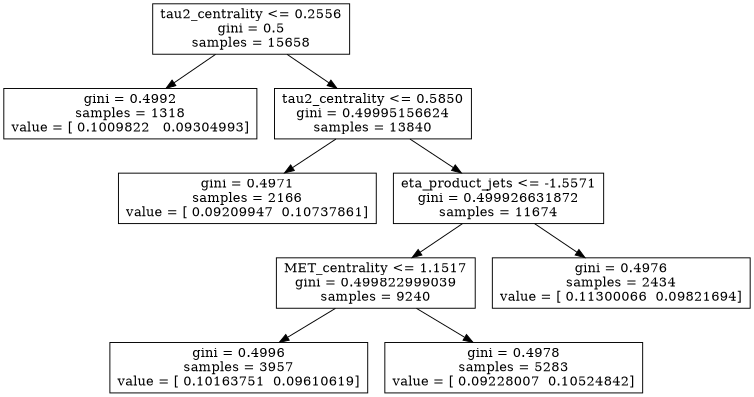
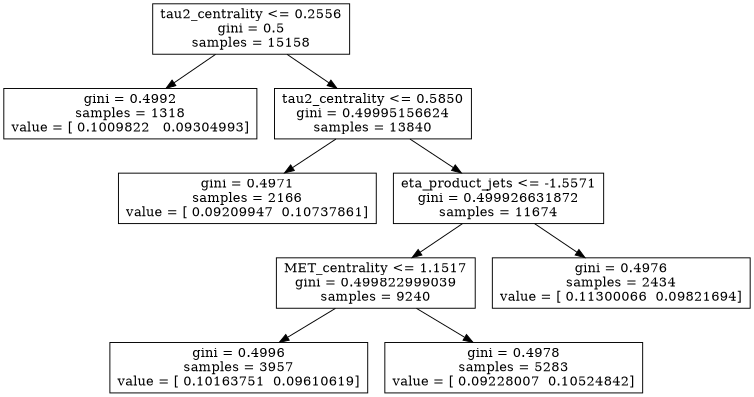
node "tau2_centrality <= 0.2556 gini = 0.5 samples = 15658": label "tau2_centrality <= 0.2556 gini = 0.5 samples = 15658" -> "tau2_centrality <= 0.2556 gini = 0.5 samples = 15158"
